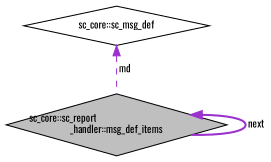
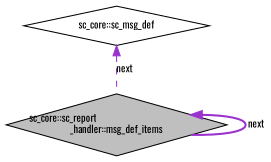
edge "sc_core::sc_report _handler::msg_def_items" -> "sc_core::sc_msg_def": label " md" -> " next"
